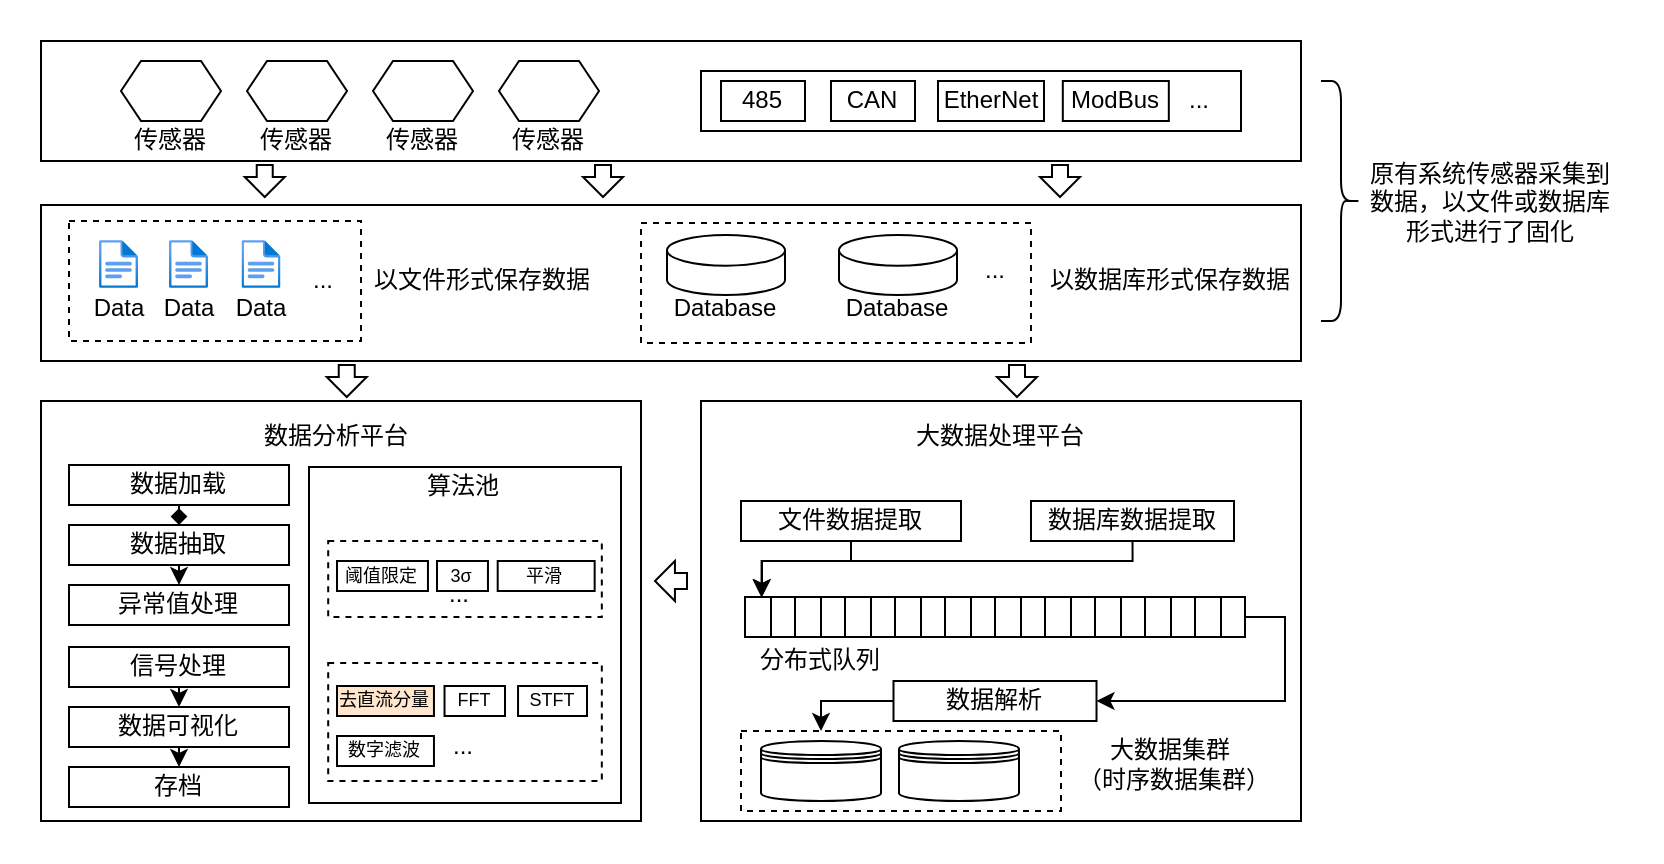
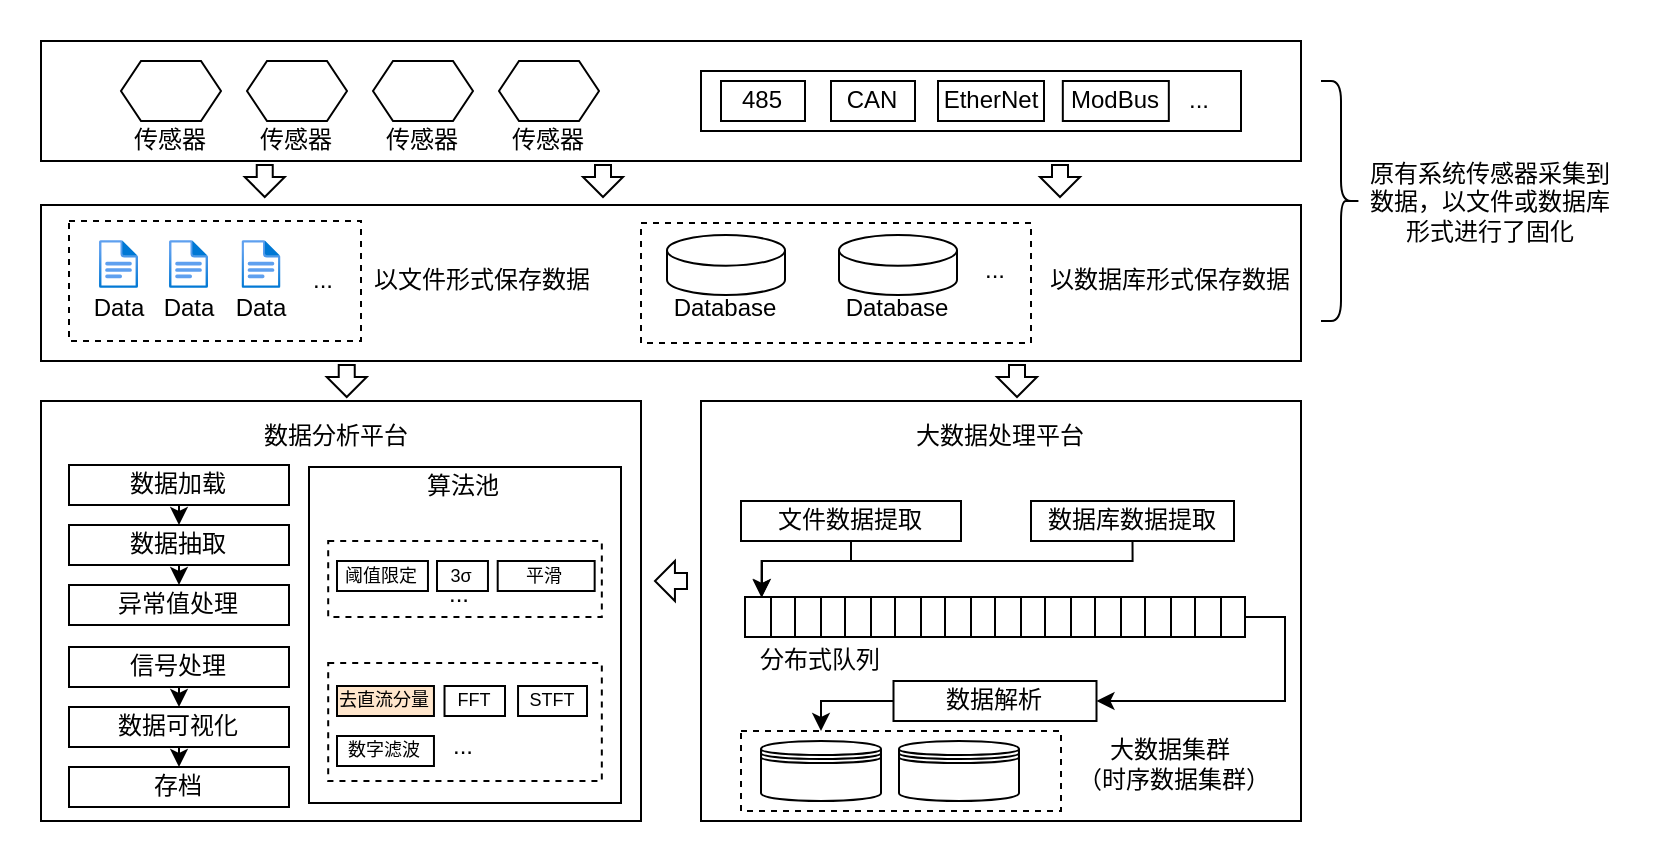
edge "数据加载" -> "数据抽取": arrowhead diamond -> classic
